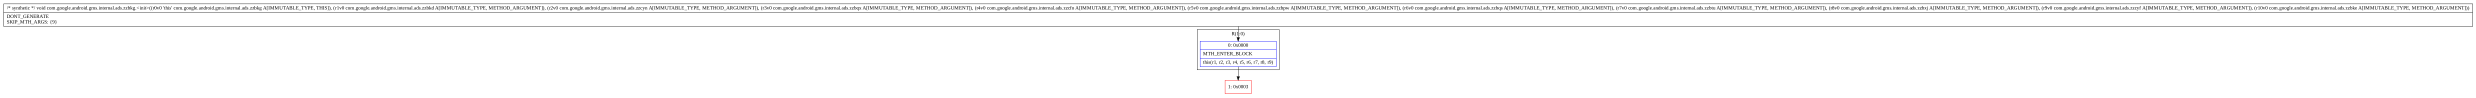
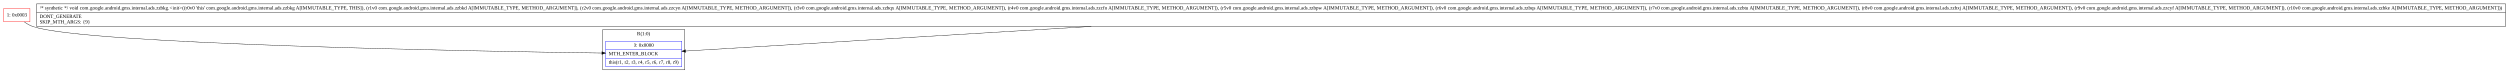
edge "0: 0x0000" -> "1: 0x0003": reversed
